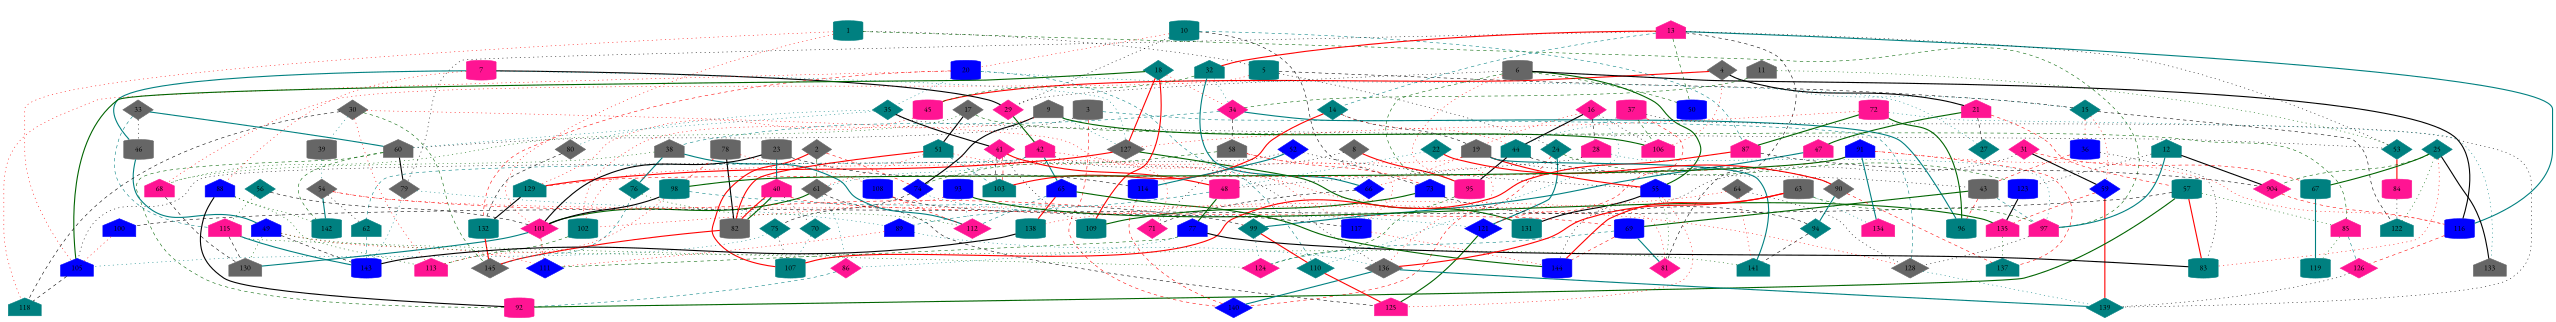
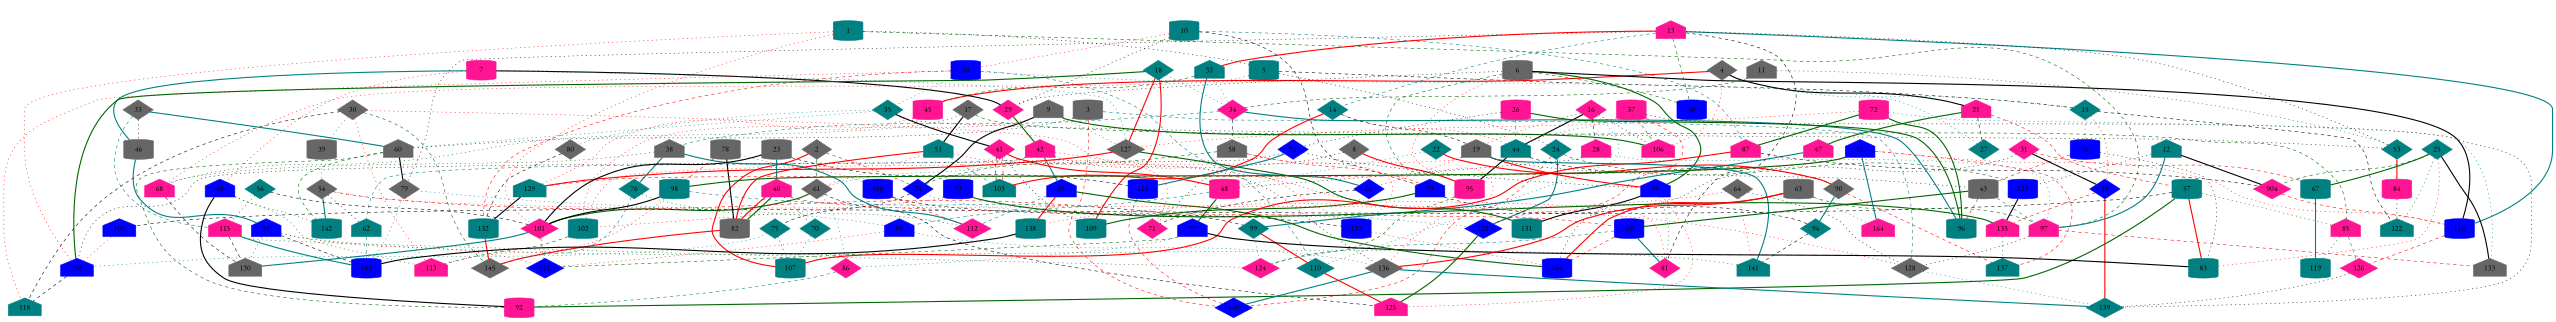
node "26": added
node "134": label "134" -> "164"
edge "97" -- "133": added
